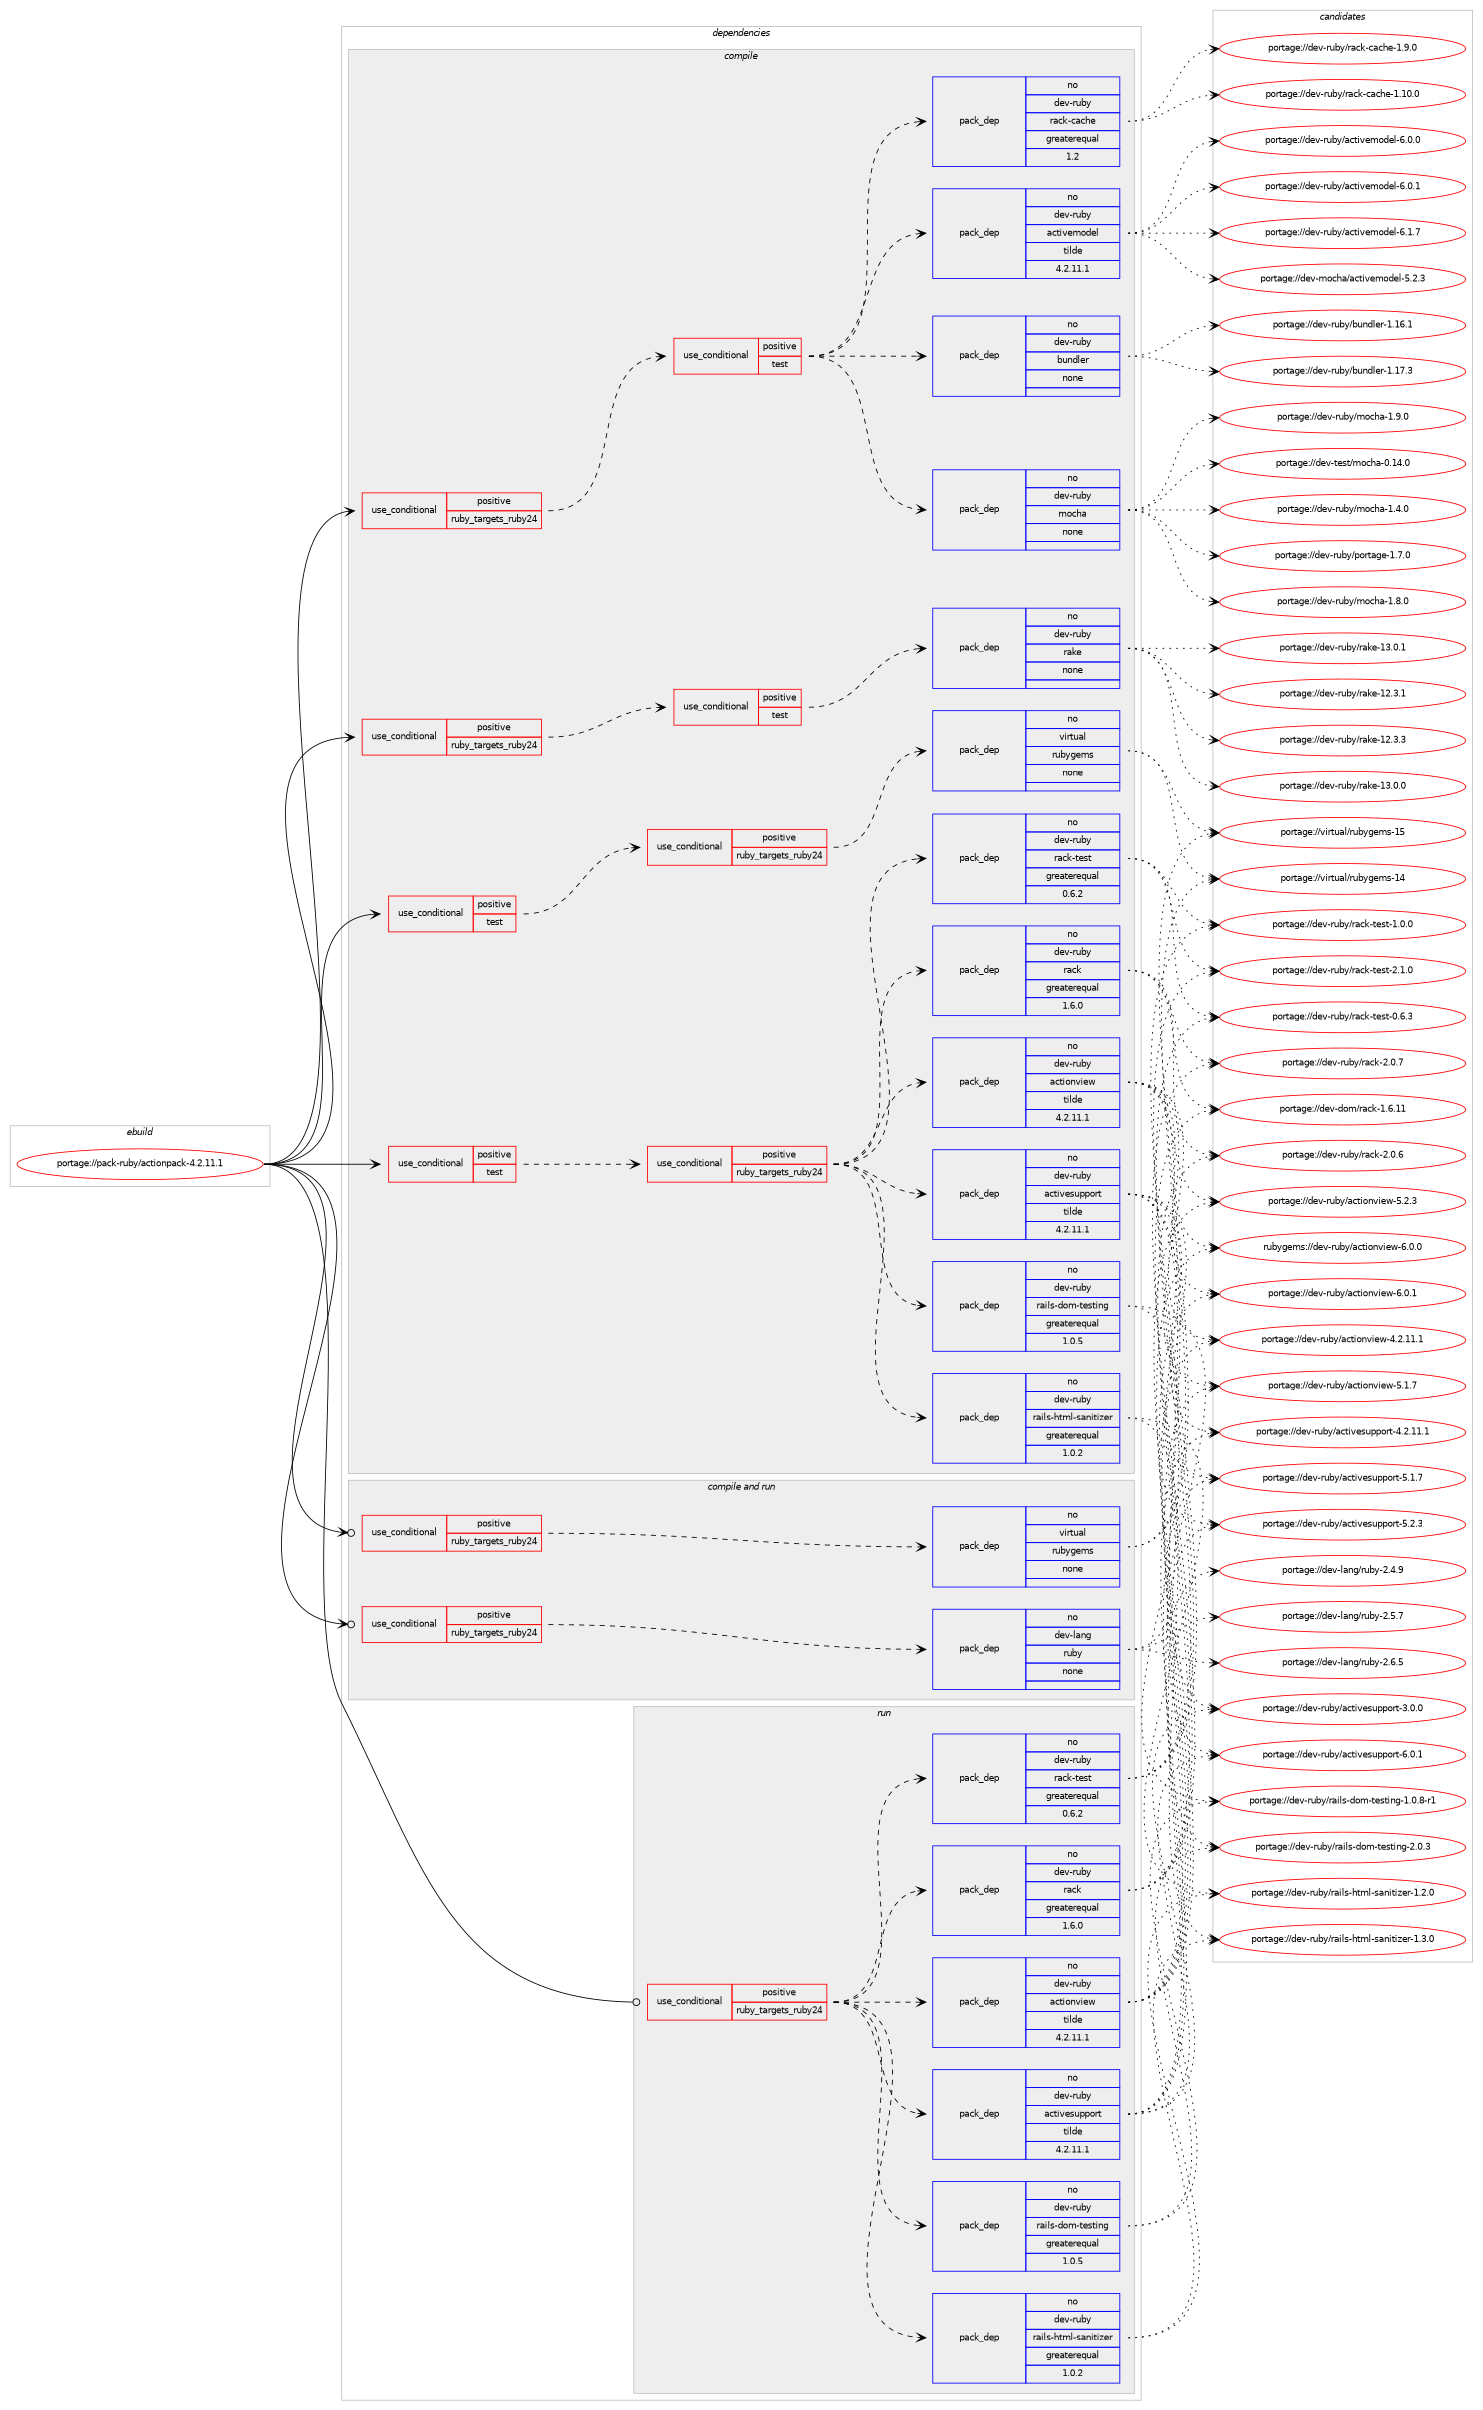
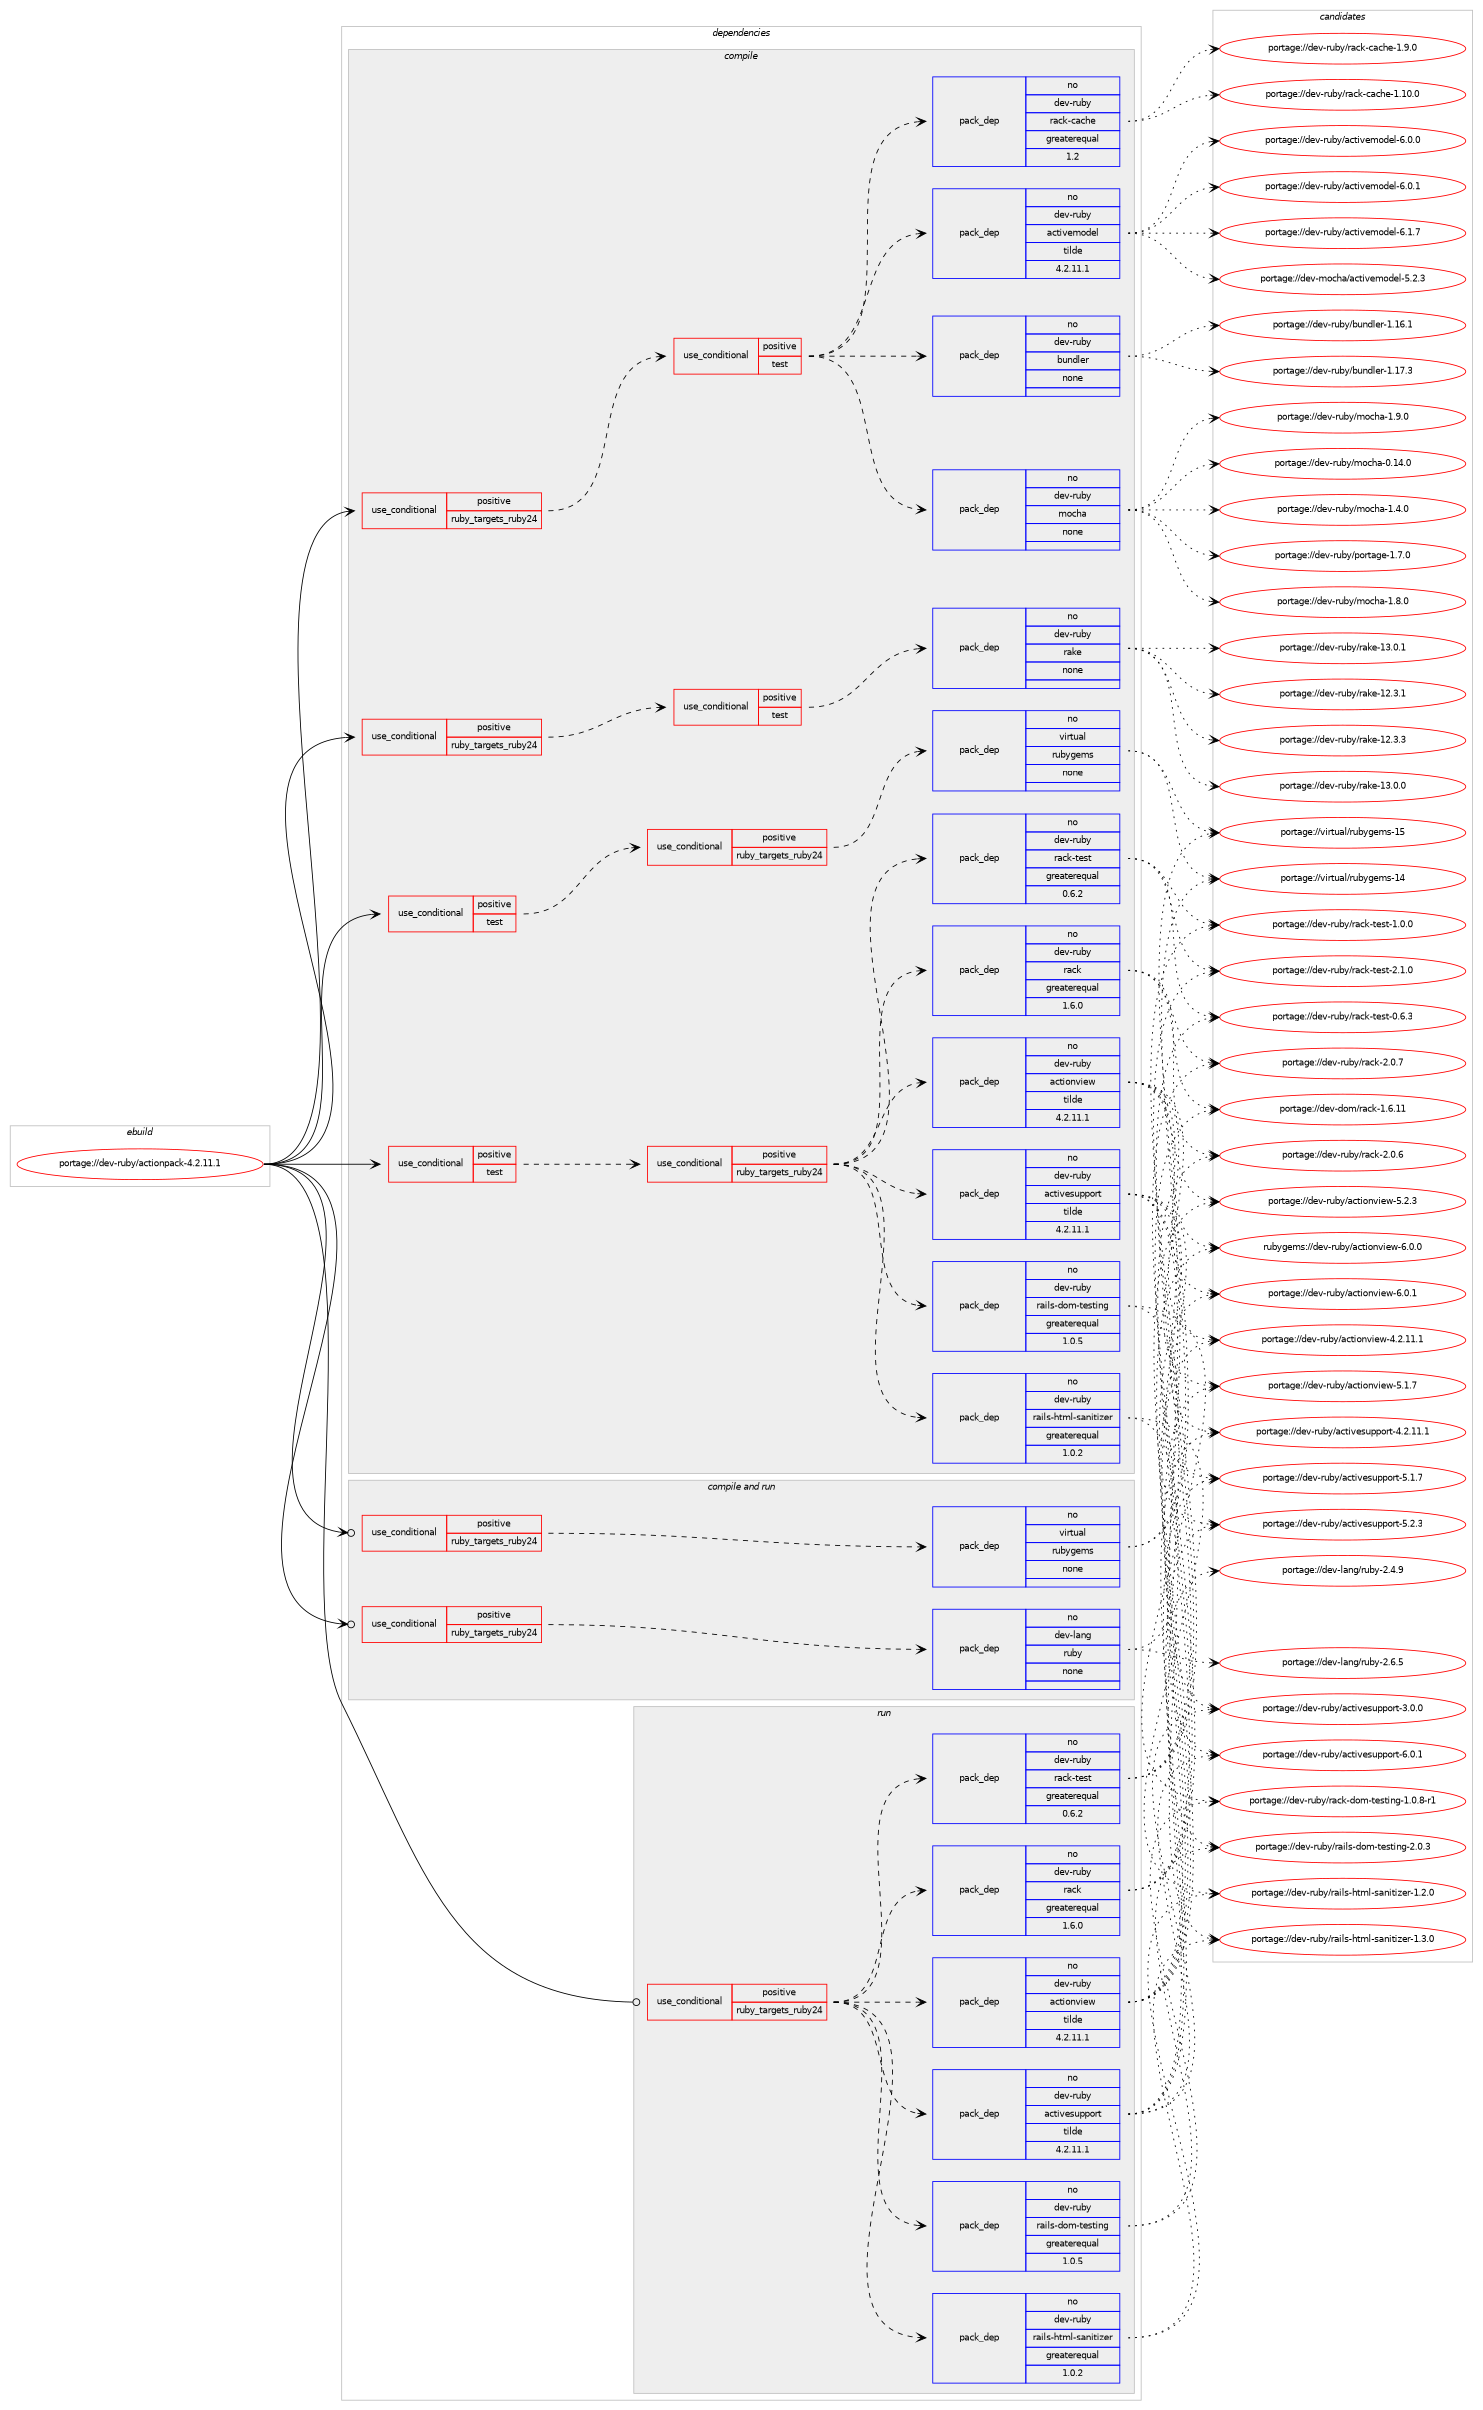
node "portage://dev-test/mocha-0.14.0": label "portage://dev-test/mocha-0.14.0" -> "portage://dev-ruby/mocha-0.14.0"
node "portage://pack-ruby/actionpack-4.2.11.1": label "portage://pack-ruby/actionpack-4.2.11.1" -> "portage://dev-ruby/actionpack-4.2.11.1"
node "portage://dev-lang/ruby-2.5.7": removed
node "portage://dev-ruby/rails-dom-testing-1.0.8-r1": label "portage://dev-ruby/rails-dom-testing-1.0.8-r1" -> "portage://dev-ruby/rack-dom-testing-1.0.8-r1"
